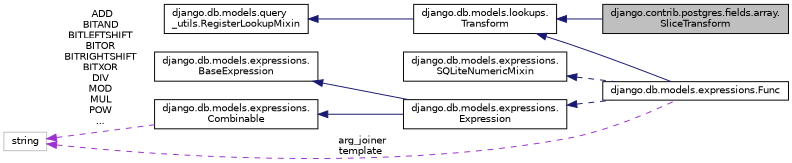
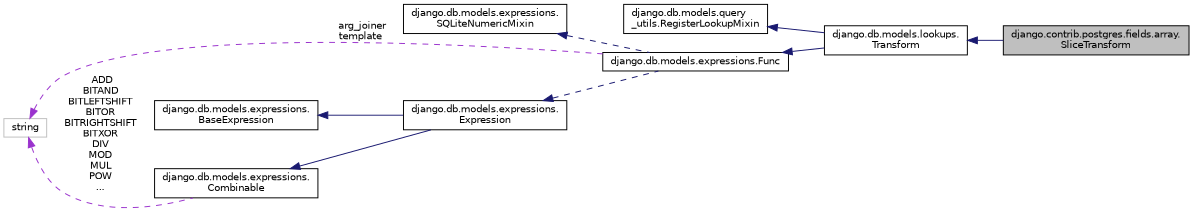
edge "django.db.models.expressions.Func" -> "django.db.models.lookups. Transform": reversed
